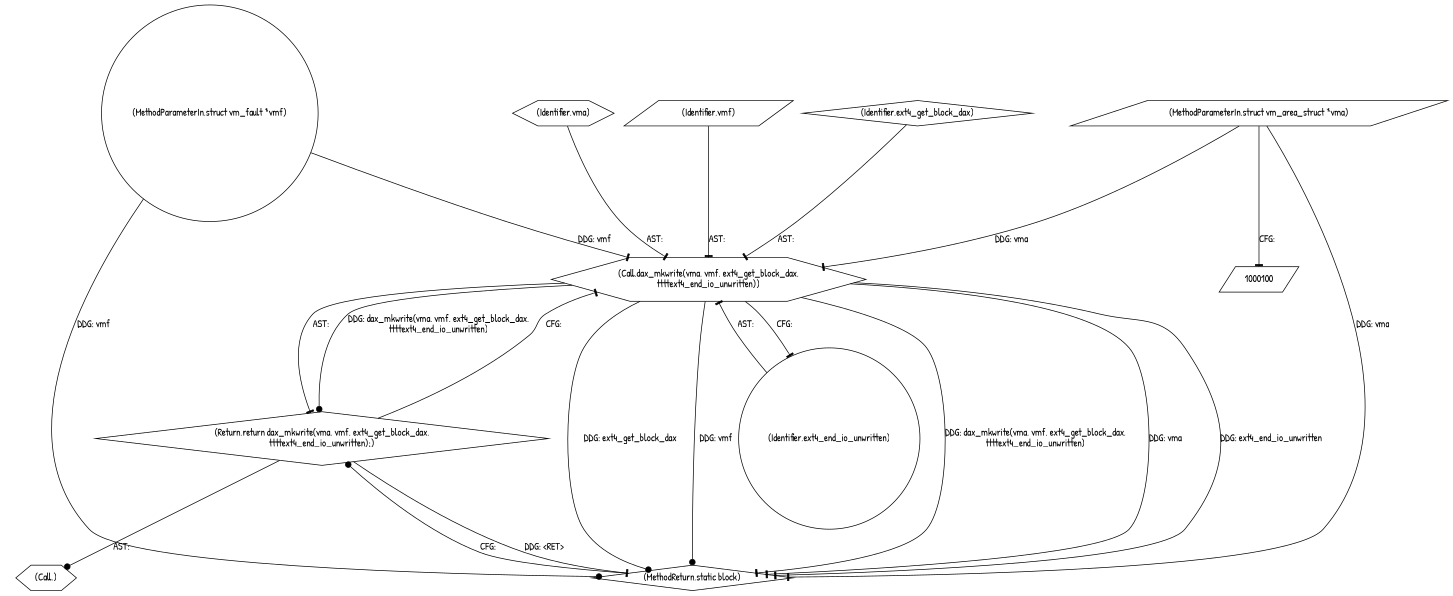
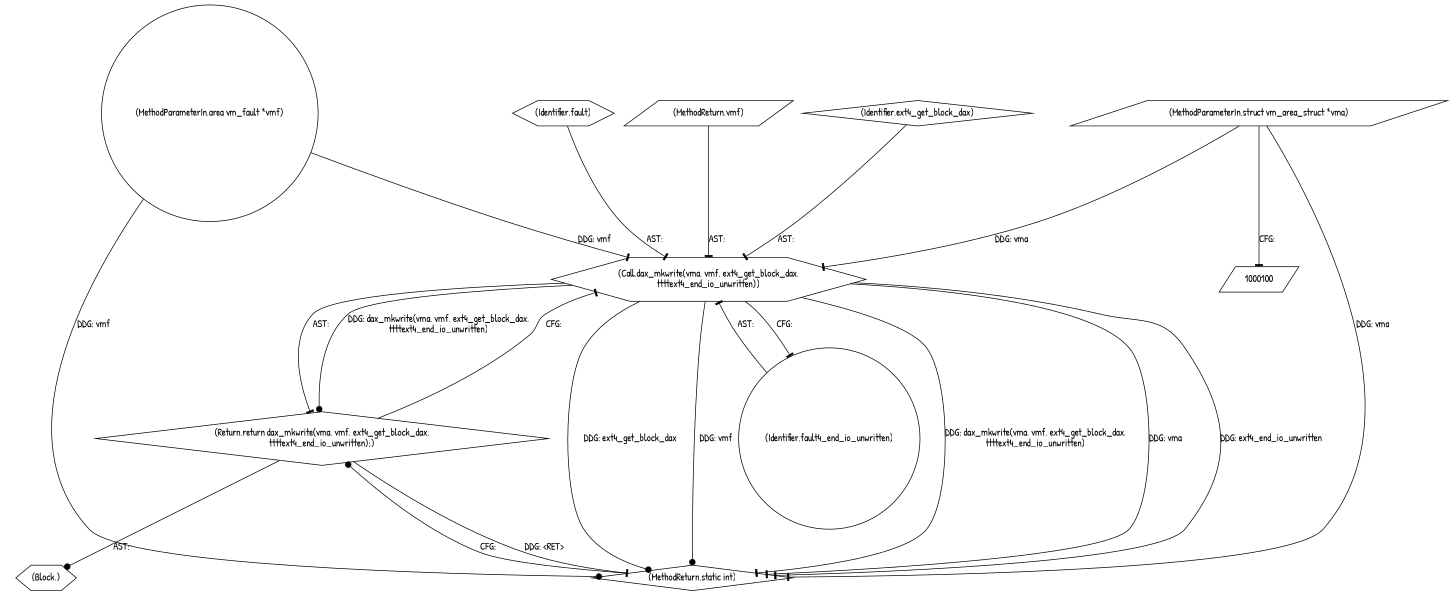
node "(MethodParameterIn,struct vm_fault *vmf)": label "(MethodParameterIn,struct vm_fault *vmf)" -> "(MethodParameterIn,area vm_fault *vmf)"
node "(Identifier,vma)": label "(Identifier,vma)" -> "(Identifier,fault)"
node "(Identifier,vmf)": label "(Identifier,vmf)" -> "(MethodReturn,vmf)"
node "(Identifier,ext4_end_io_unwritten)": label "(Identifier,ext4_end_io_unwritten)" -> "(Identifier,fault4_end_io_unwritten)"
node "(Call,)": label "(Call,)" -> "(Block,)"
node "(MethodReturn,static block)": label "(MethodReturn,static block)" -> "(MethodReturn,static int)"
